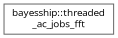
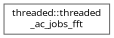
node "bayesship::threaded _ac_jobs_fft": label "bayesship::threaded _ac_jobs_fft" -> "threaded::threaded _ac_jobs_fft"
